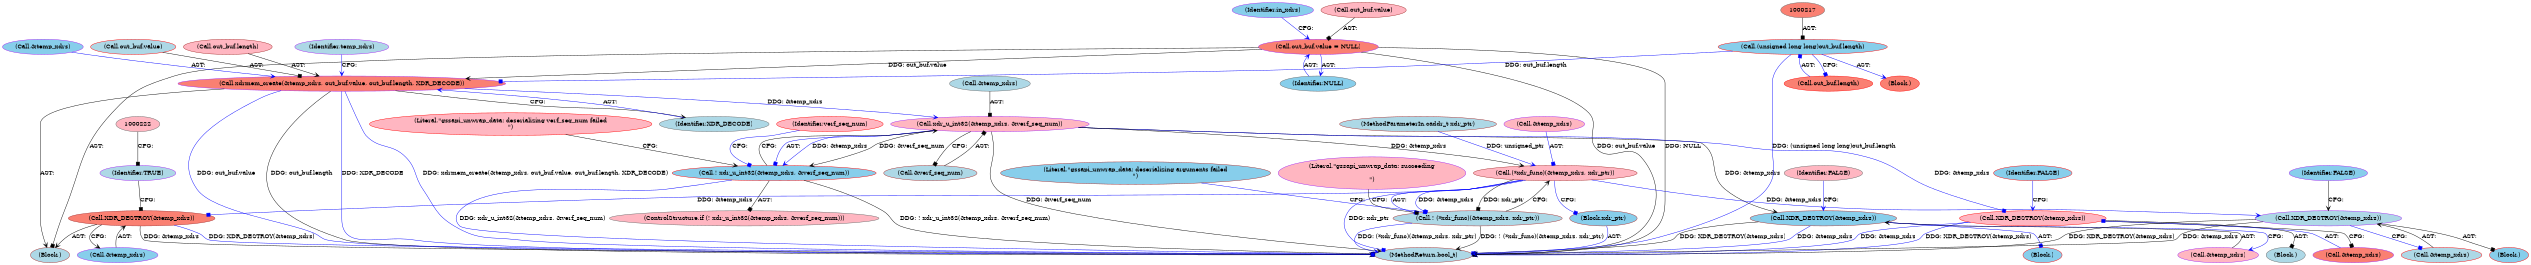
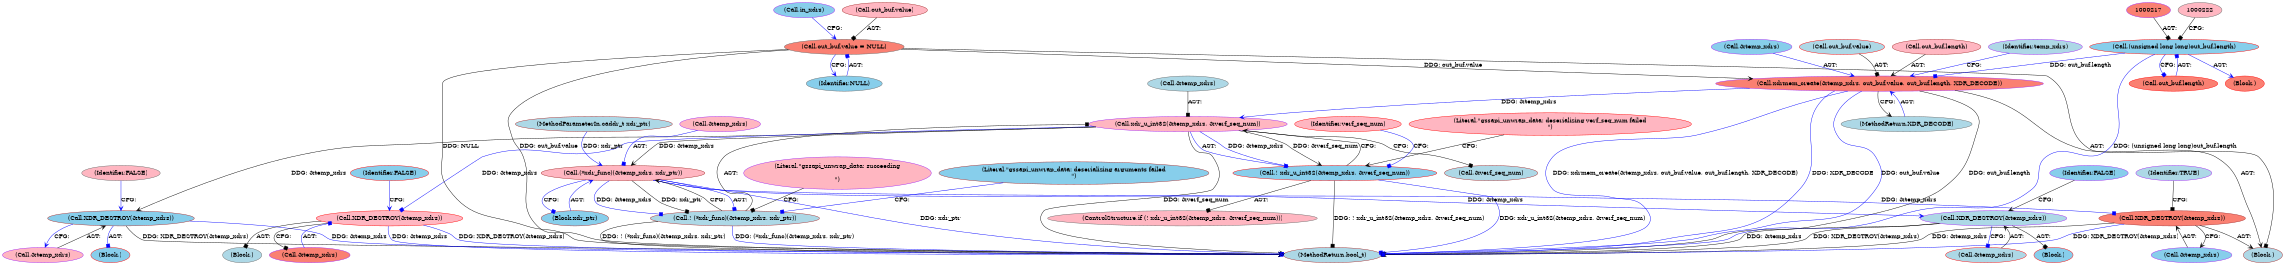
node "(Identifier,in_xdrs)": label "(Identifier,in_xdrs)" -> "(Call,in_xdrs)"
node "1000217": color gray40 -> purple
node "(Call,out_buf.value = NULL)": color purple -> gray40
edge "(Call,out_buf.value = NULL)" -> "(Identifier,NULL)": label "AST: " -> "CFG: "
edge "(Identifier,NULL)" -> "(Call,out_buf.value = NULL)": arrowhead vee -> box
node "(Identifier,XDR_DECODE)": label "(Identifier,XDR_DECODE)" -> "(MethodReturn,XDR_DECODE)"
edge "1000222" -> "(Identifier,TRUE)": now "1000222" -> "(Call,(unsigned long long)out_buf.length)"
edge "(MethodParameterIn,caddr_t xdr_ptr)" -> "(Call,(*xdr_func)(&temp_xdrs, xdr_ptr))": label "DDG: unsigned_ptr" -> "DDG: xdr_ptr"
edge "(Call,&verf_seq_num)" -> "(Call,xdr_u_int32(&temp_xdrs, &verf_seq_num))": now "(Call,! (*xdr_func)(&temp_xdrs, xdr_ptr))" -> "(Call,xdr_u_int32(&temp_xdrs, &verf_seq_num))"
edge "(Block,xdr_ptr)" -> "(MethodReturn,bool_t)": now "(Block,xdr_ptr)" -> "(Call,(*xdr_func)(&temp_xdrs, xdr_ptr))"
